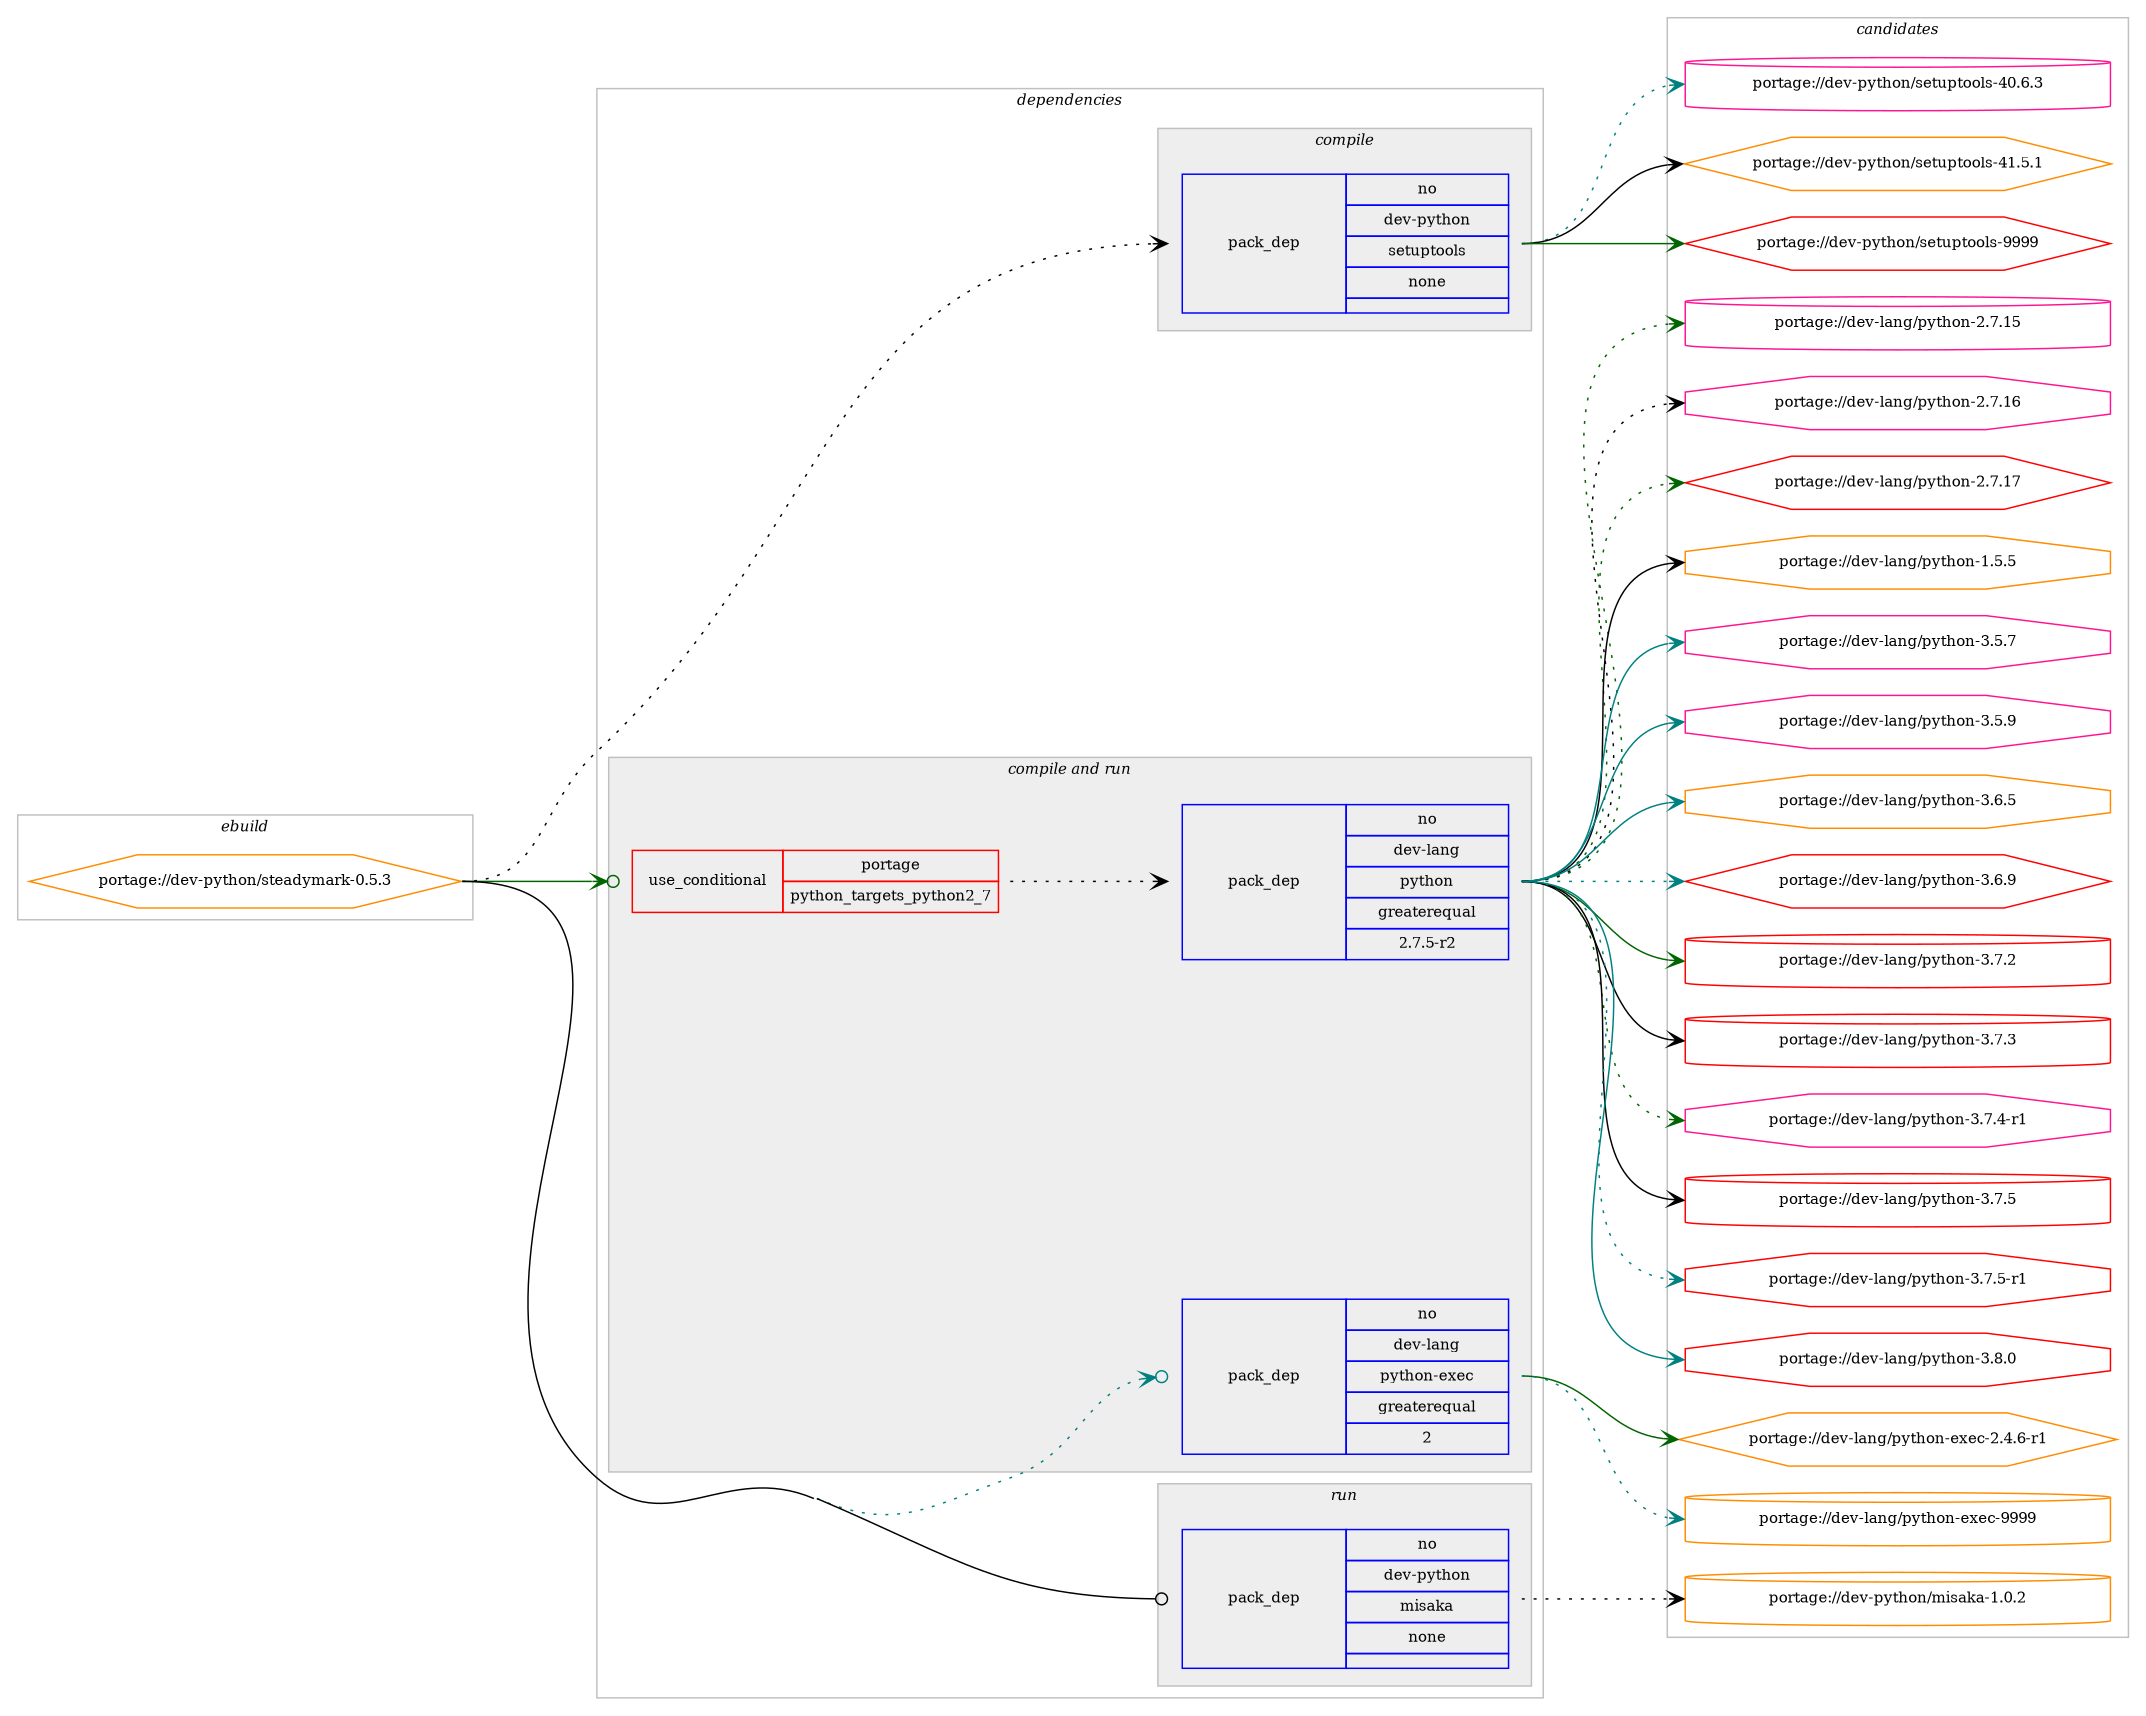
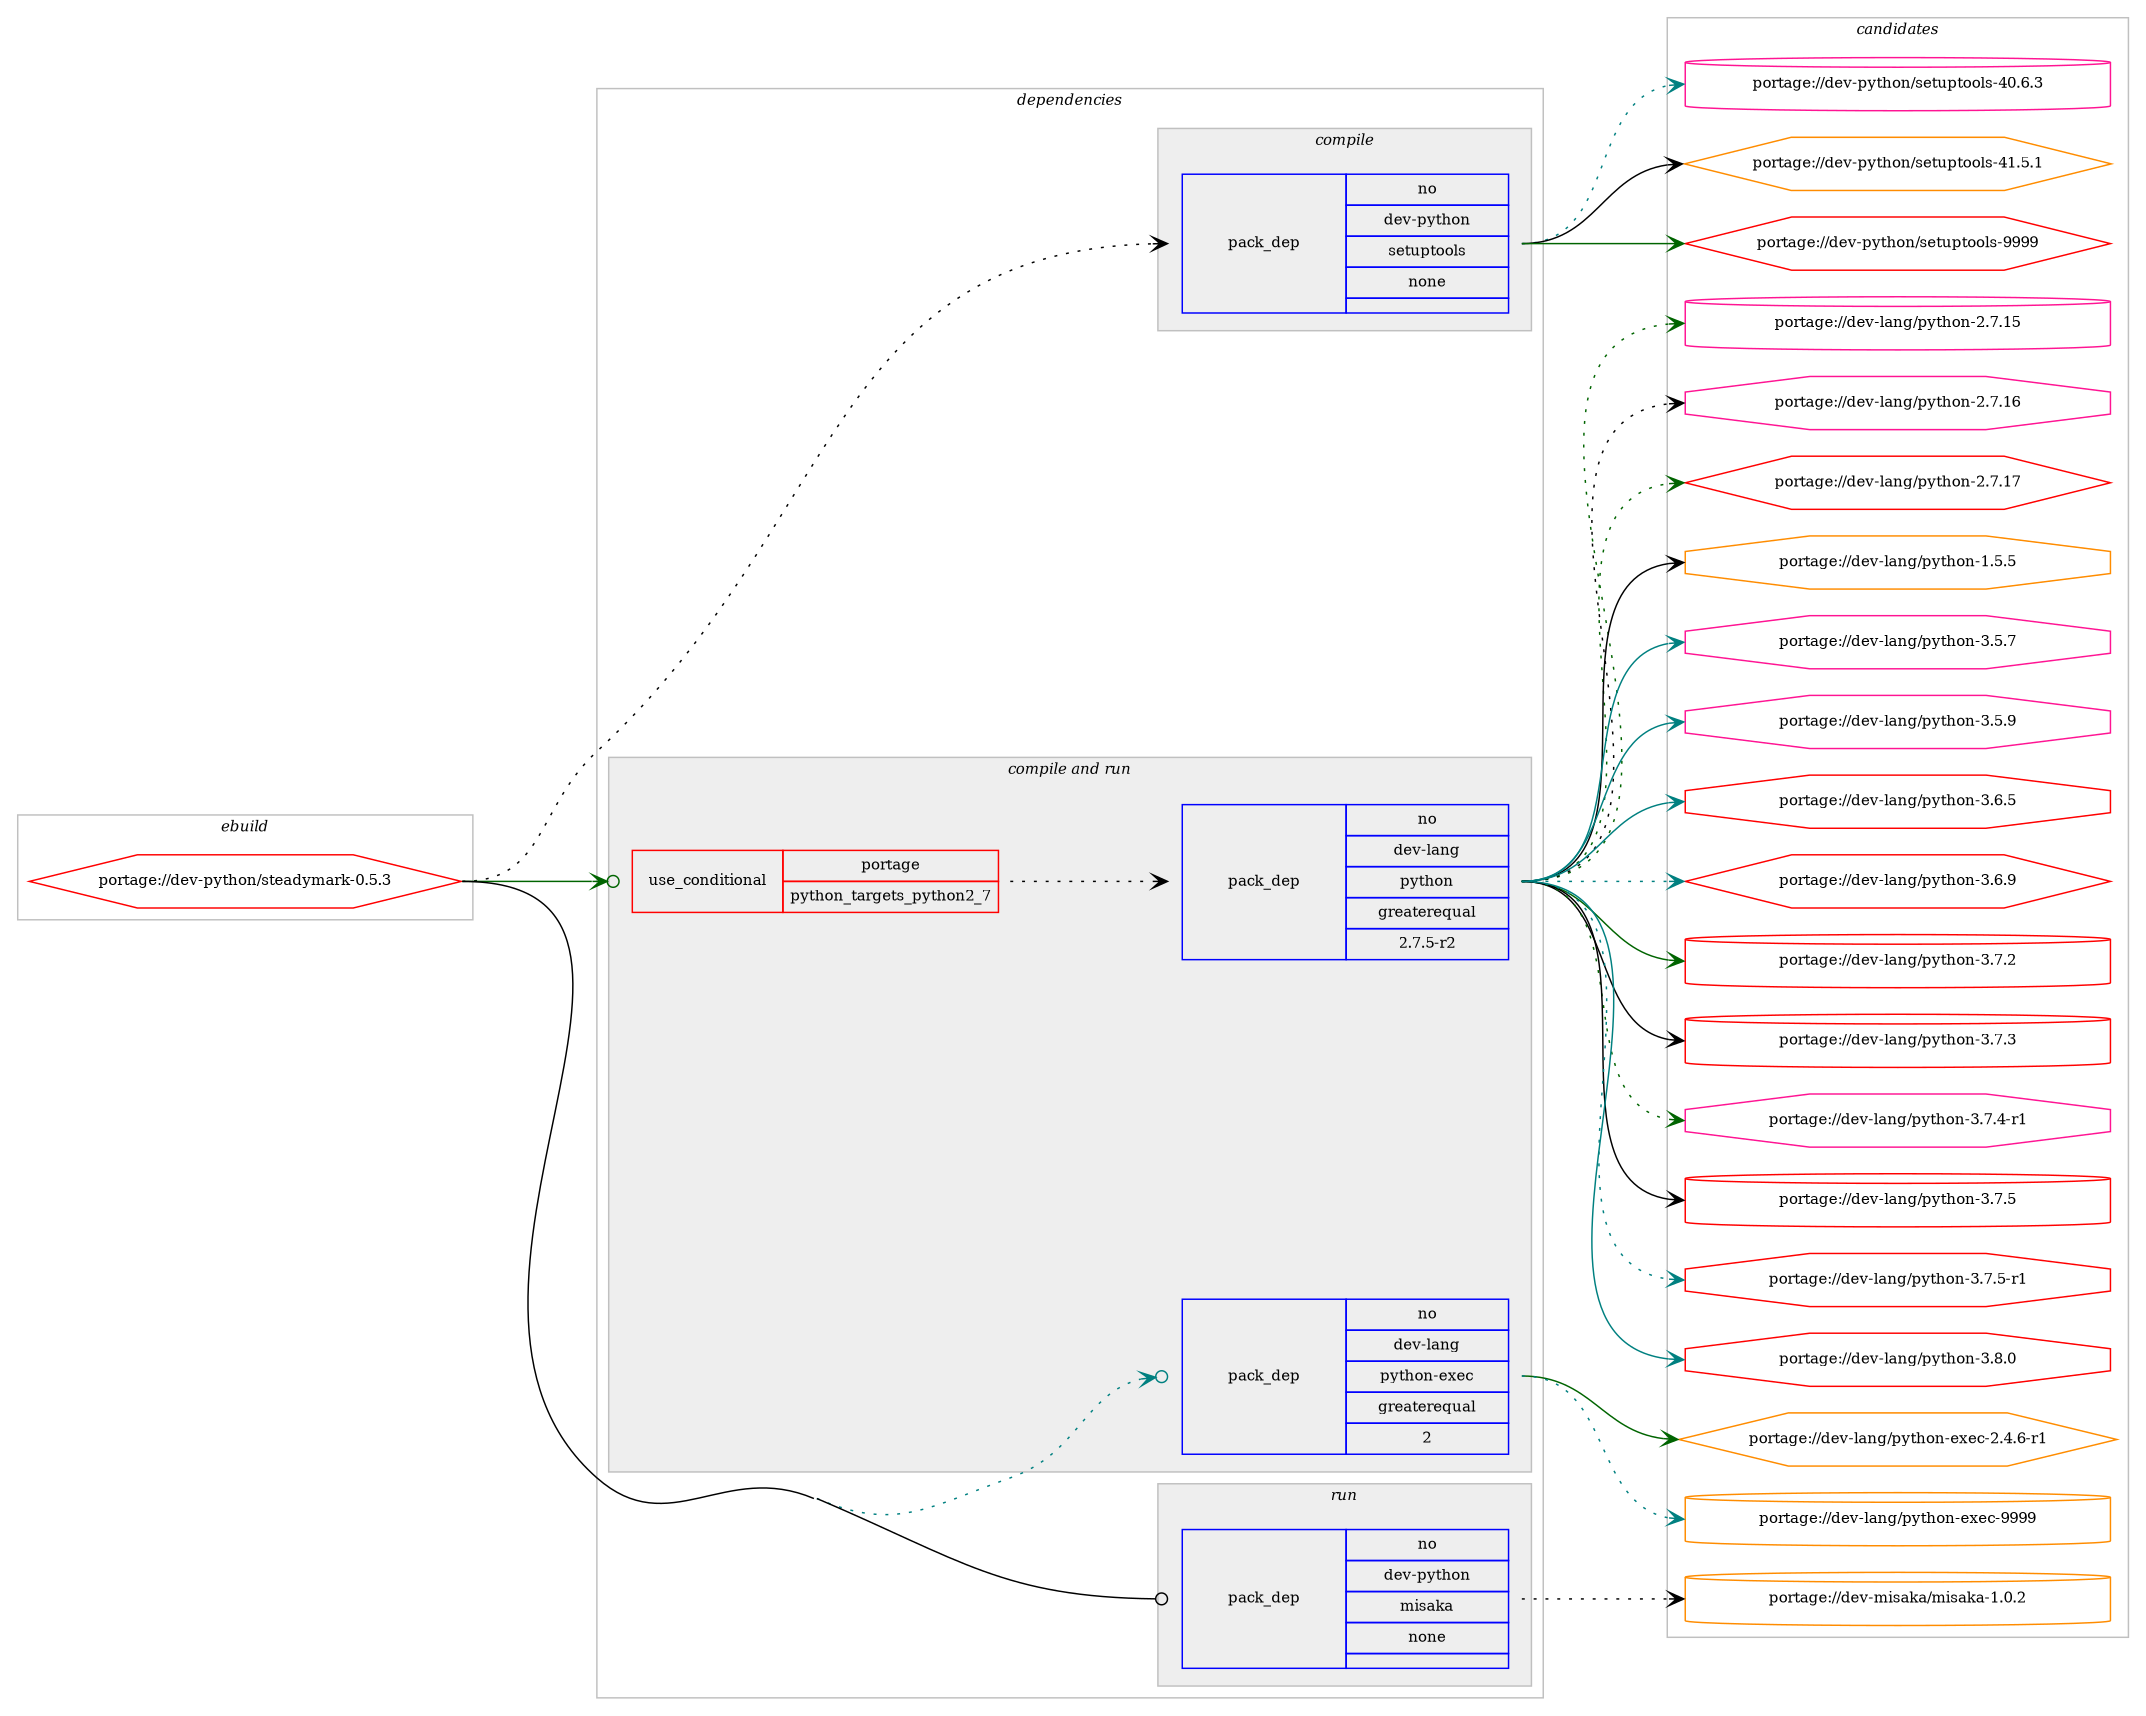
node "portage://dev-lang/python-3.6.5": color darkorange -> red
node "portage://dev-python/steadymark-0.5.3": color darkorange -> red
node "portage://dev-python/misaka-1.0.2": label "portage://dev-python/misaka-1.0.2" -> "portage://dev-misaka/misaka-1.0.2"
